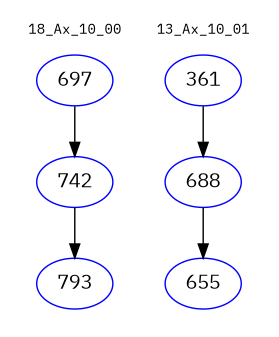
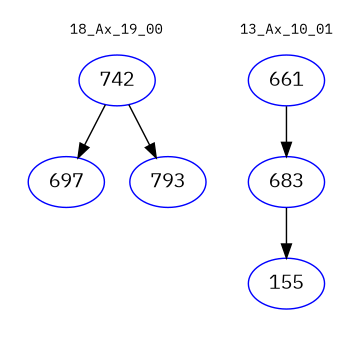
cluster "18_Ax_10_00": label "18_Ax_10_00" -> "18_Ax_19_00"
node "361": label "361" -> "661"
edge "697" -> "742": reversed
node "688": label "688" -> "683"
node "655": label "655" -> "155"
